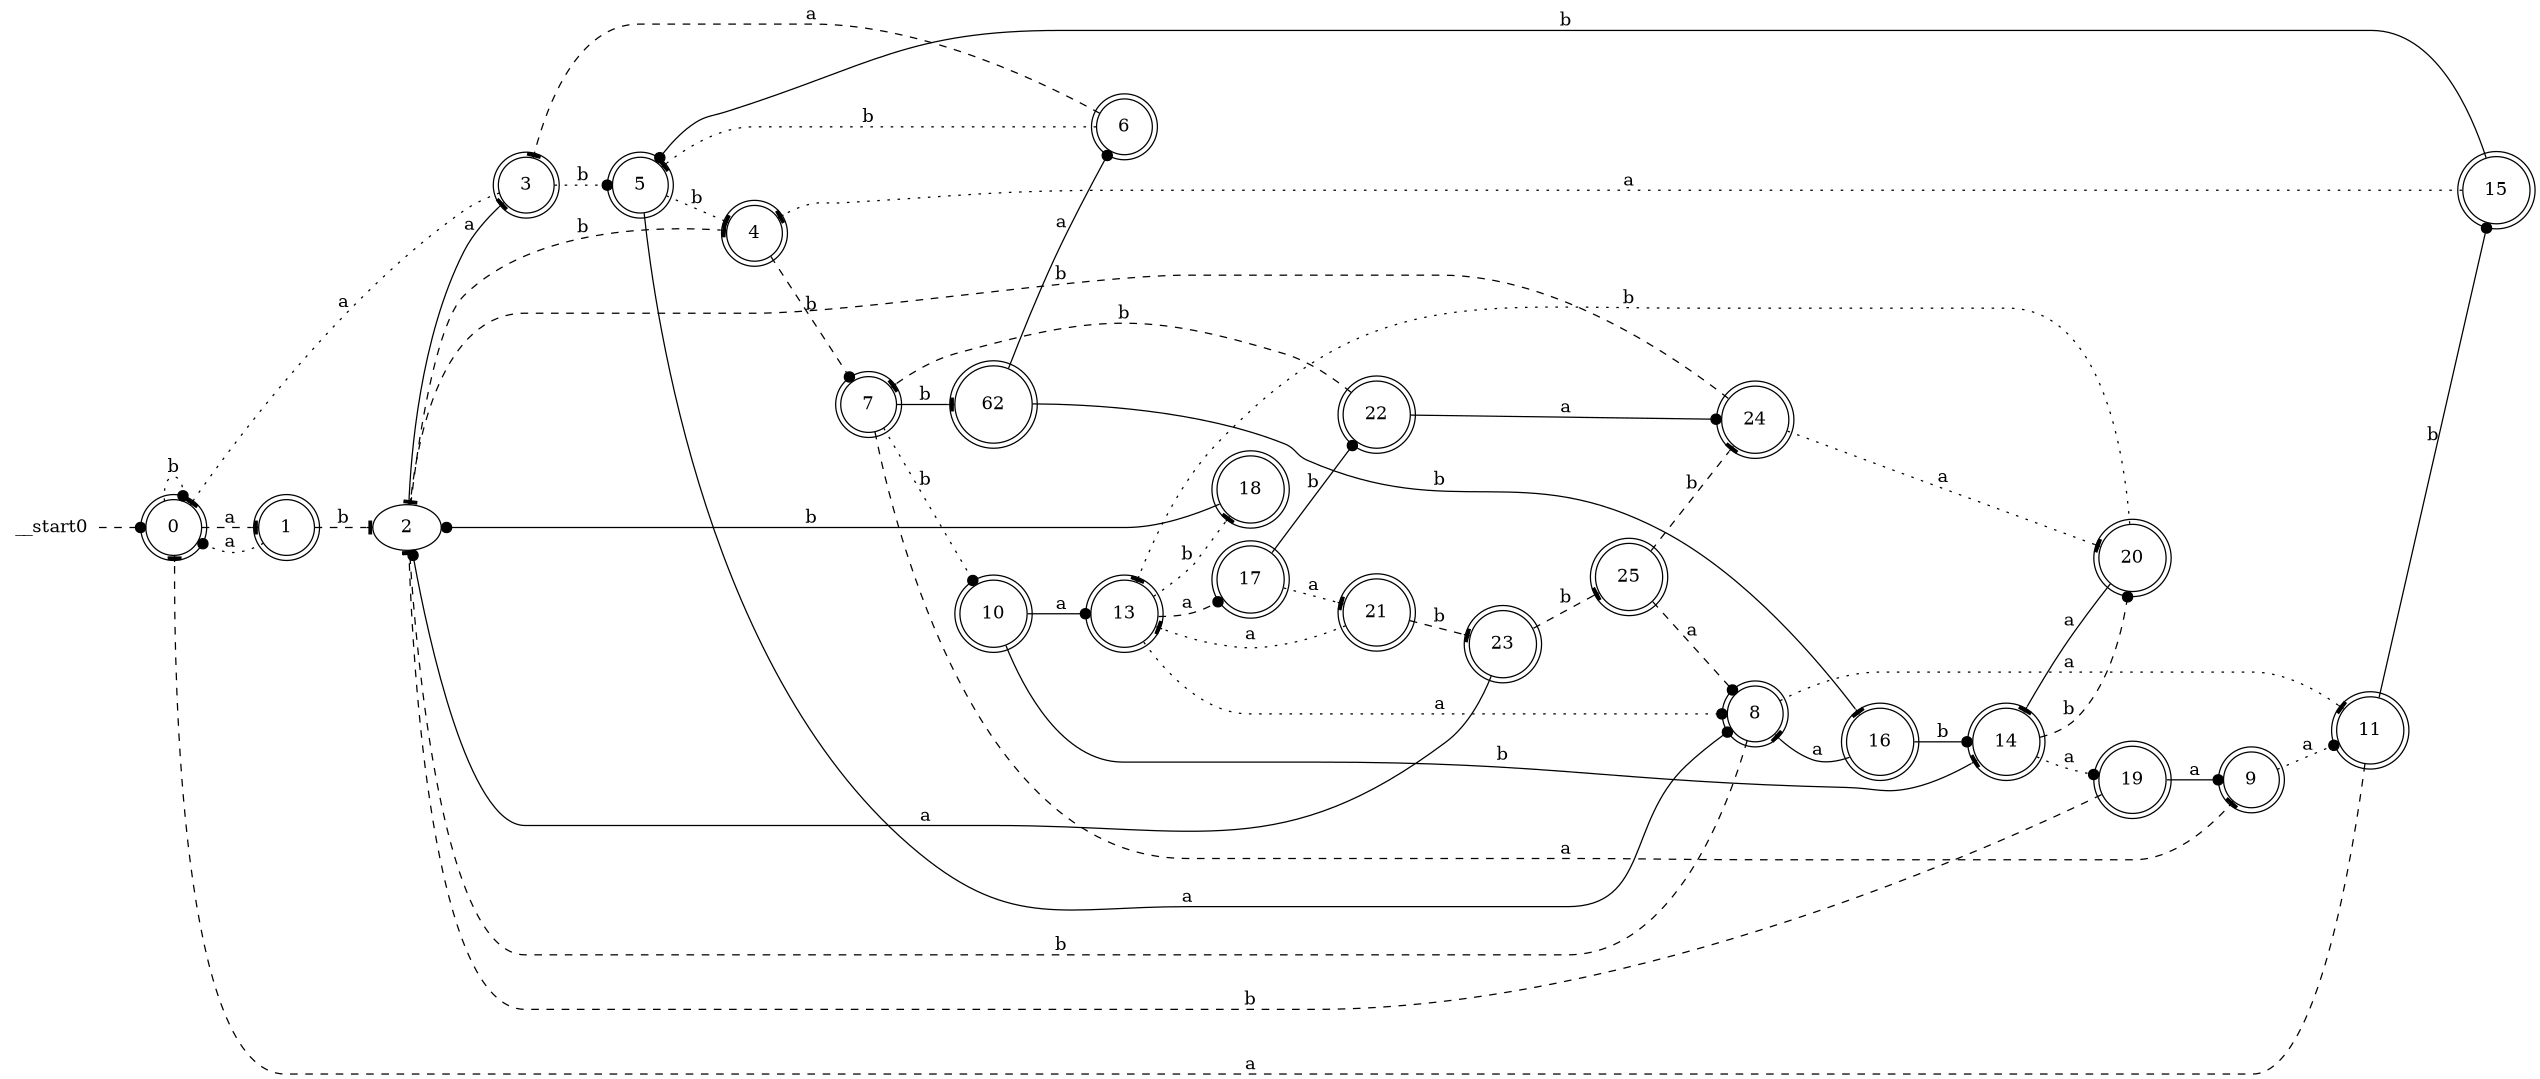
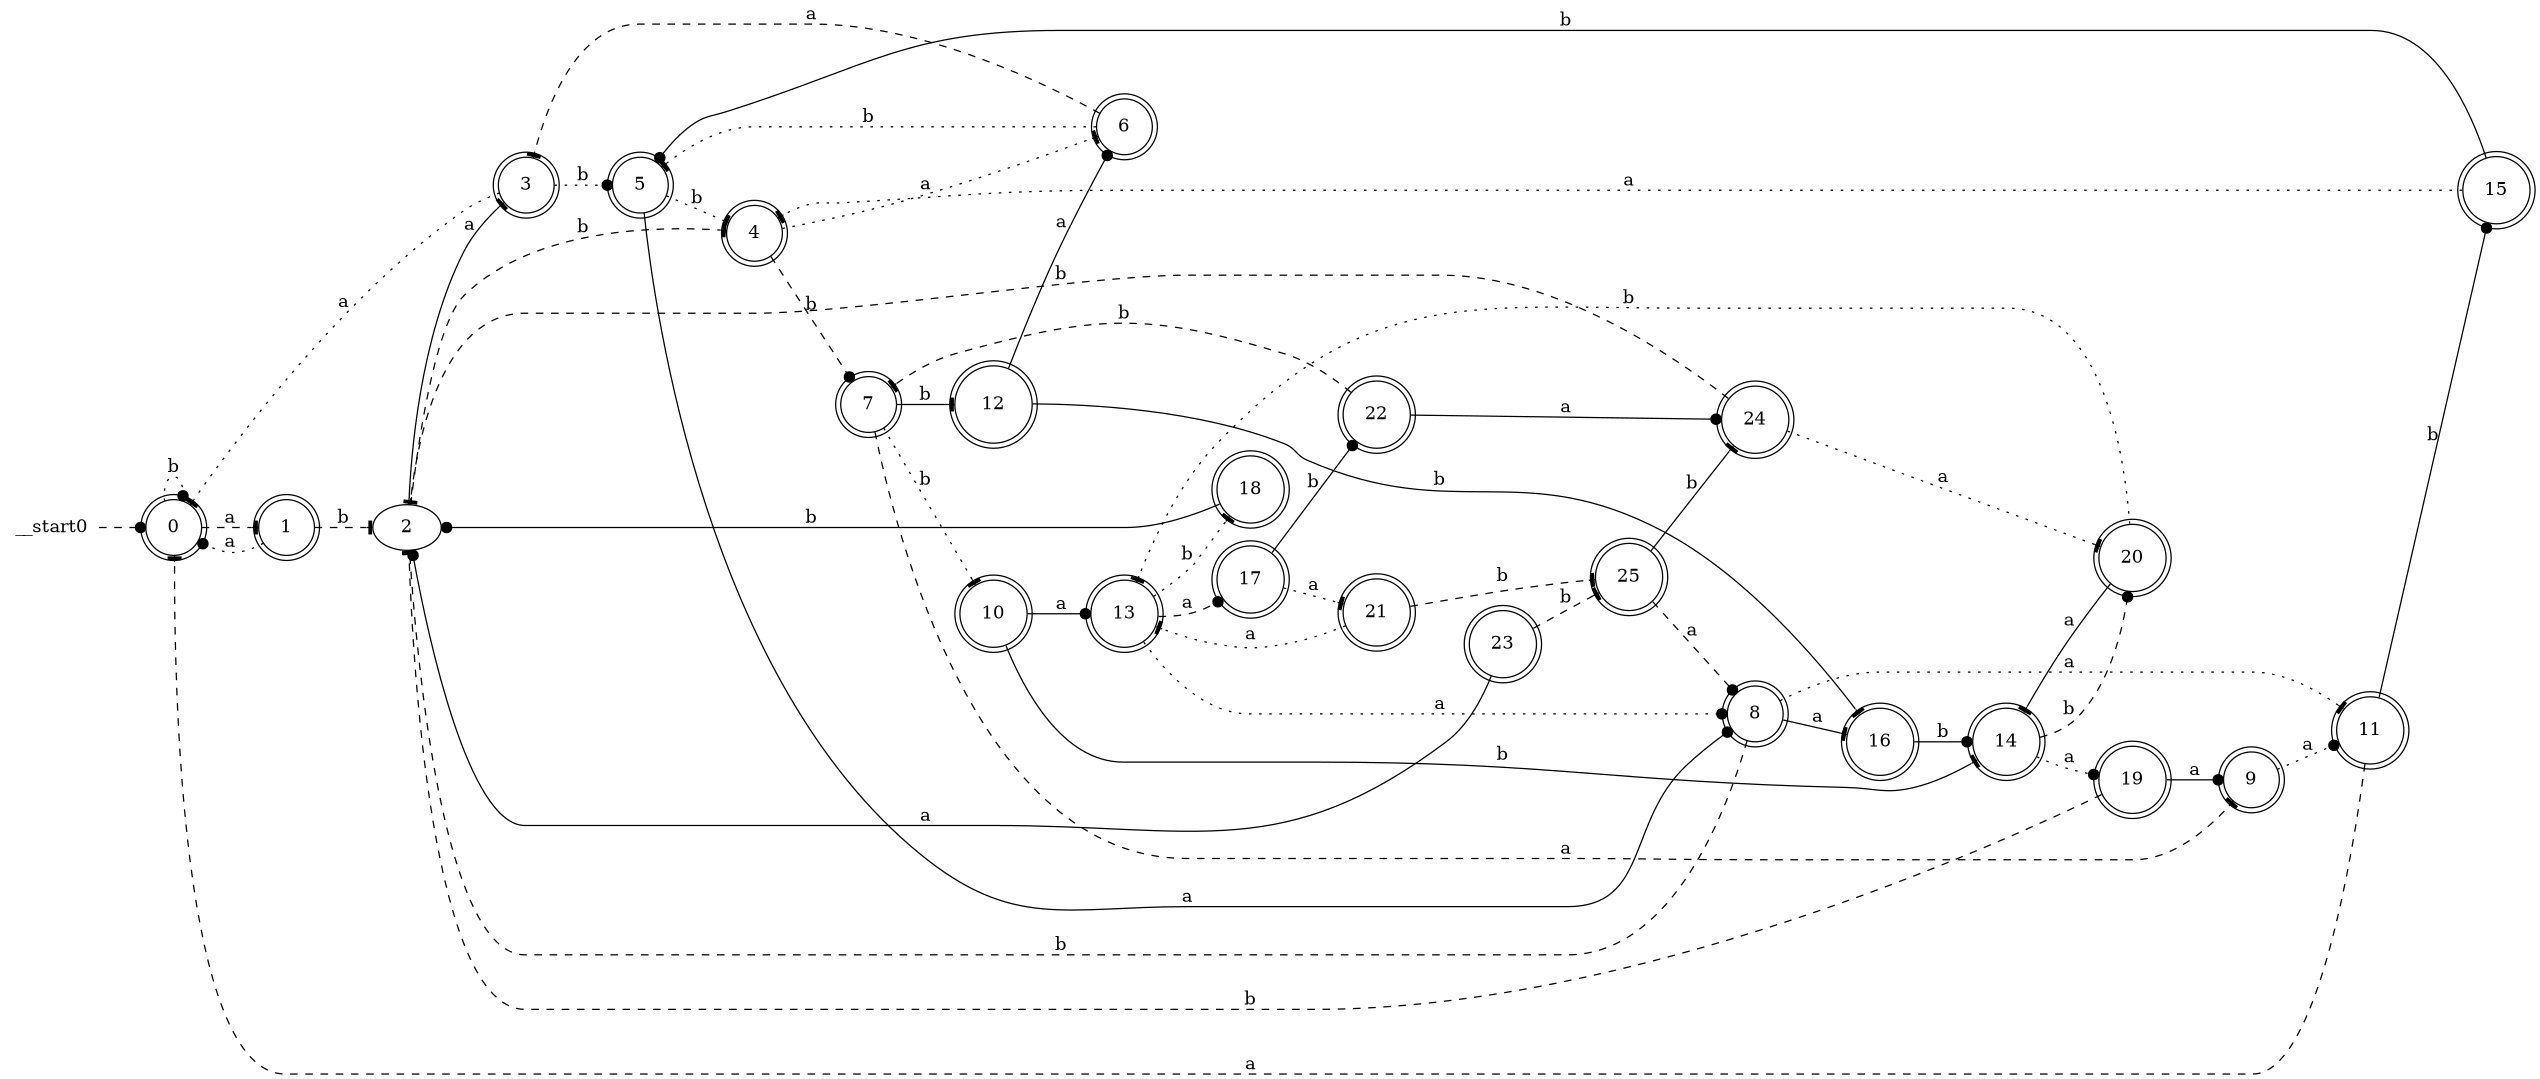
edge "4" -> "6": added, label "a"
node "62": label "62" -> "12"
edge "25" -> "24": style dashed -> solid
edge "7" -> "10": arrowhead dot -> tee
edge "21" -> "23": now "21" -> "25"
edge "16" -> "8": reversed
